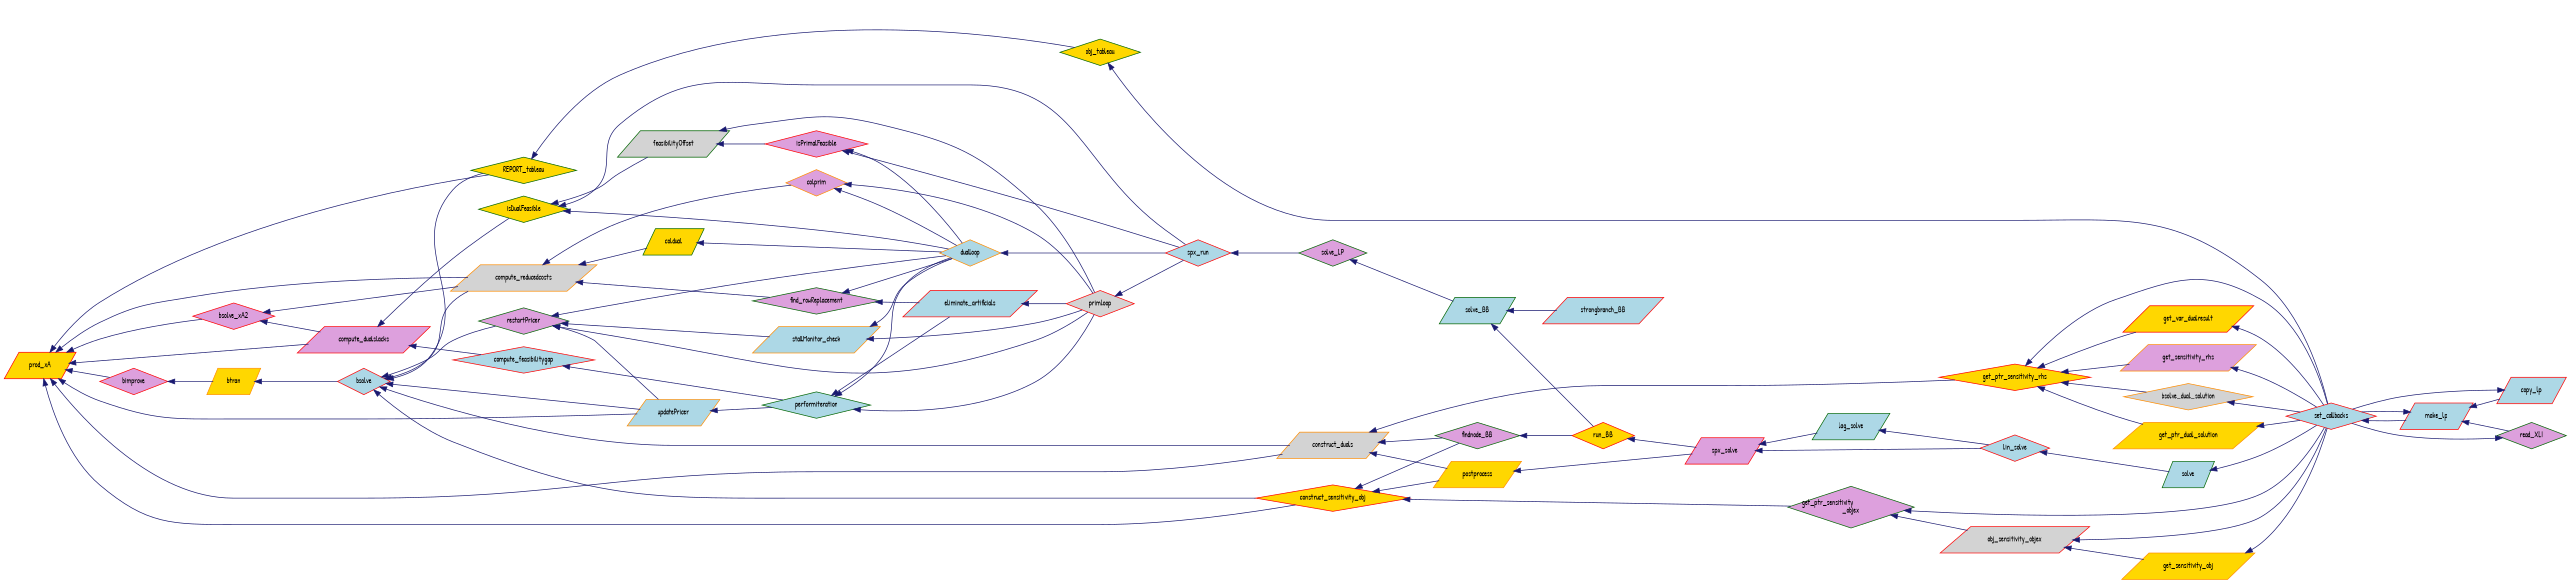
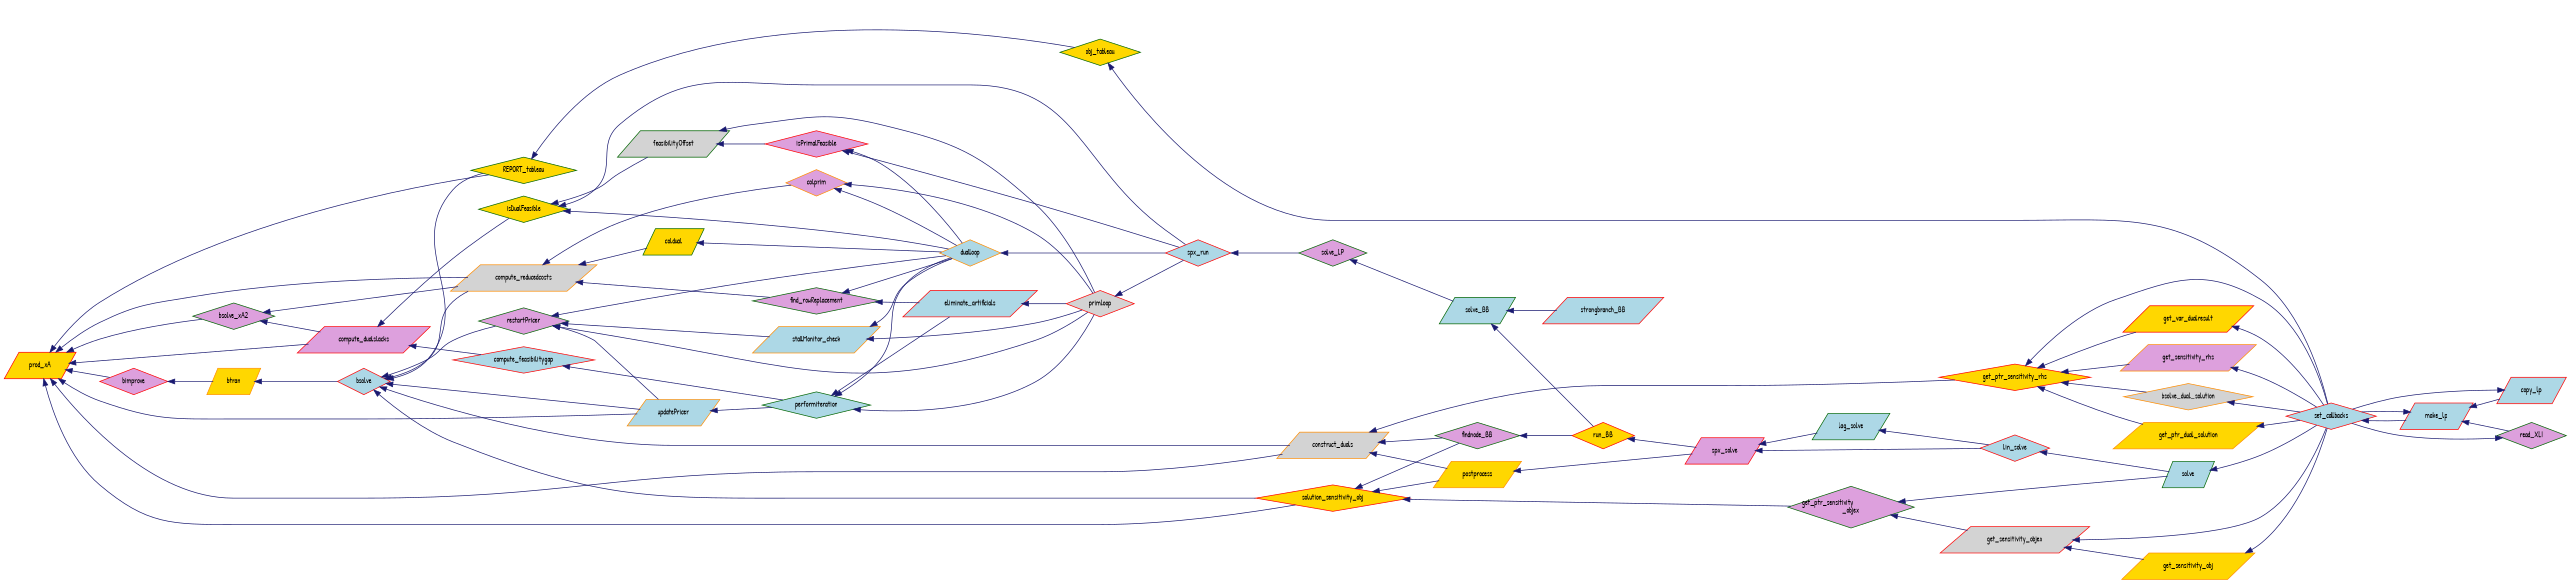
node "bsolve_xA2": color red -> darkgreen
node "construct_sensitivity_obj": label "construct_sensitivity_obj" -> "solution_sensitivity_obj"
edge "set_callbacks" -> "get_ptr_sensitivity _objex": now "solve" -> "get_ptr_sensitivity _objex"
node "obj_sensitivity_objex": label "obj_sensitivity_objex" -> "get_sensitivity_objex"
